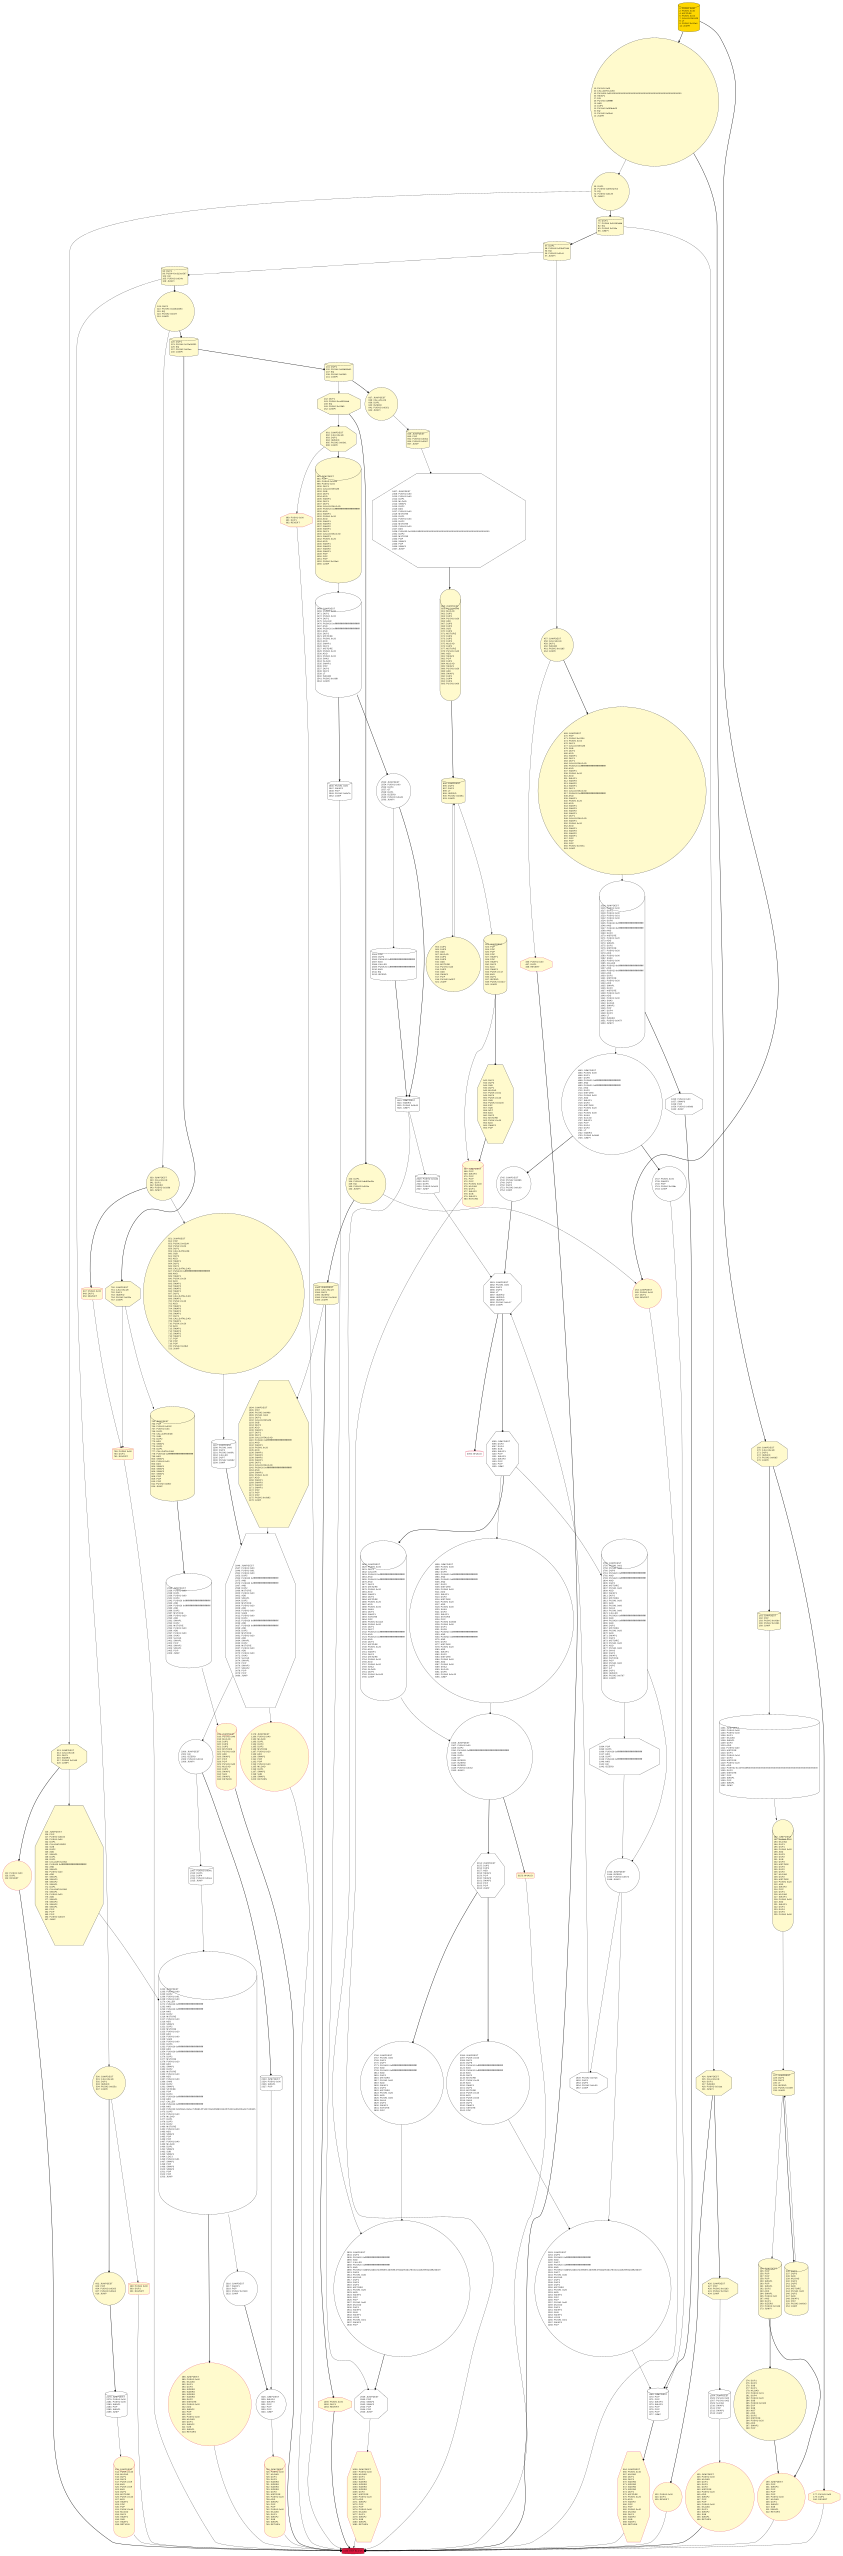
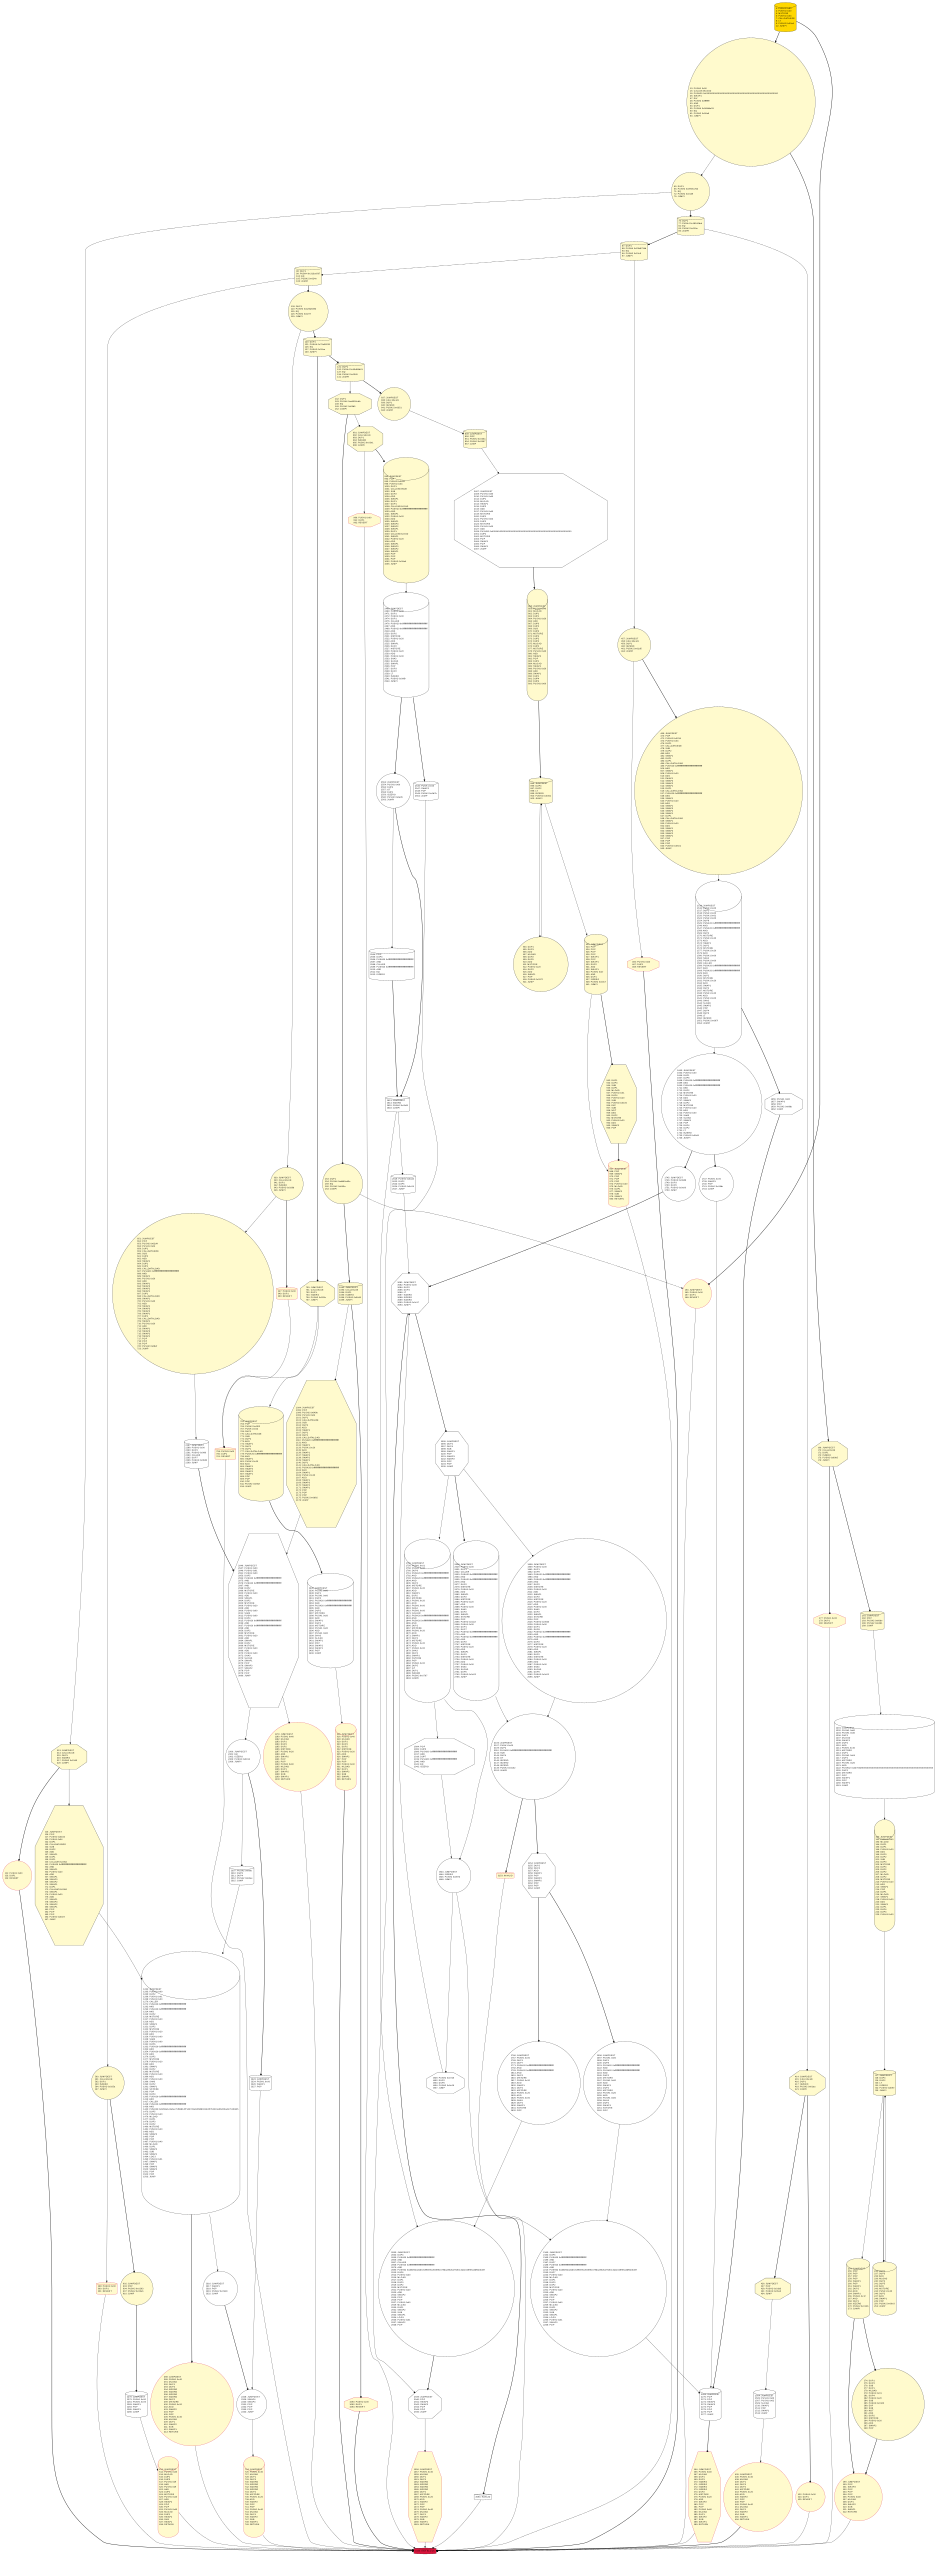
node "3094: INVALID": color crimson -> black
edge "3094: INVALID" -> "3165: EXIT BLOCK": added
